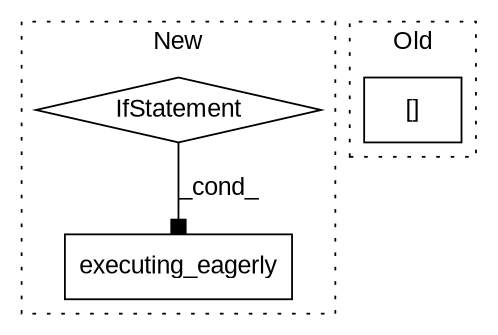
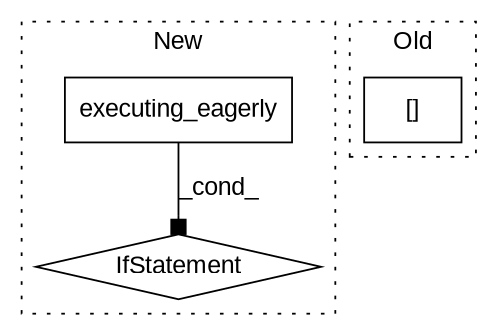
edge "IfStatement" -> "executing_eagerly": reversed
